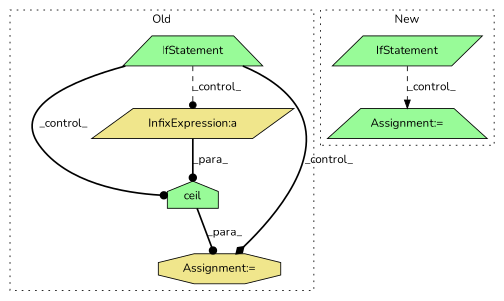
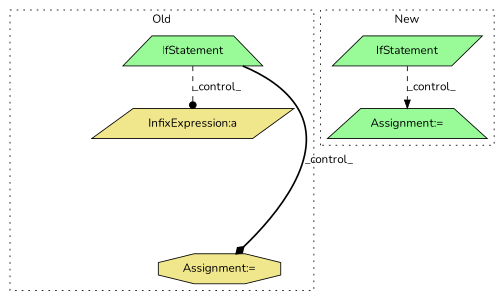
node "ceil": removed
